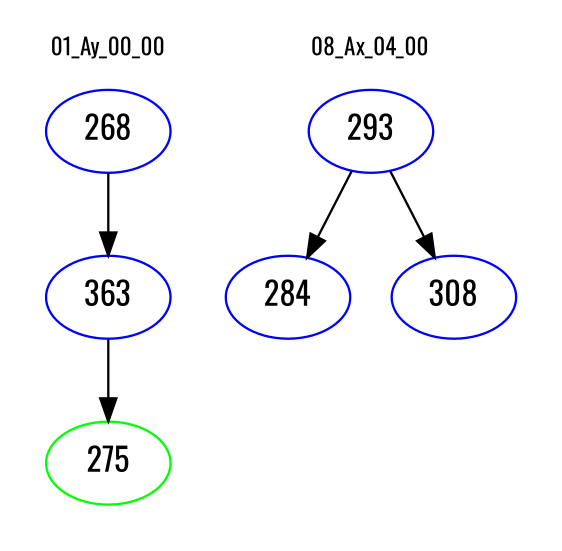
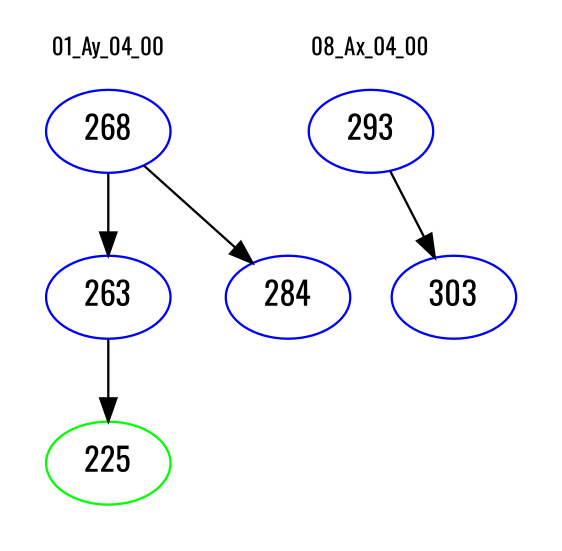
cluster "01_Ay_00_00": label "01_Ay_00_00" -> "01_Ay_04_00"
edge "293" -> "284": now "268" -> "284"
node "363": label "363" -> "263"
node "308": label "308" -> "303"
node "275": label "275" -> "225"
